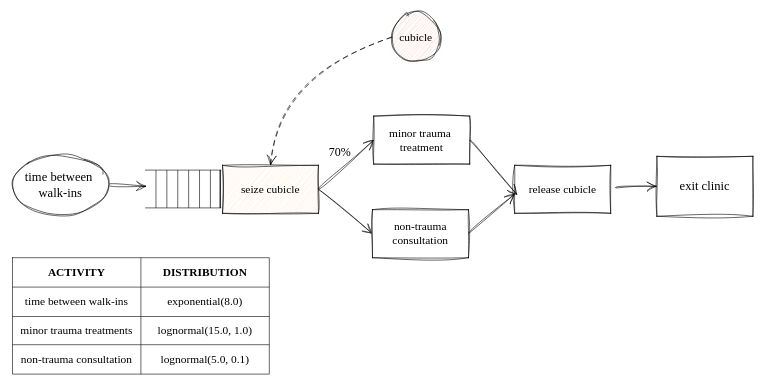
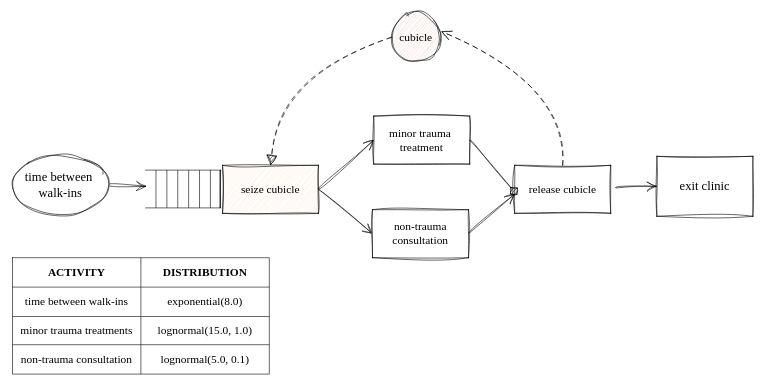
edge "release cubicle" -> "cubicle": added
edge "cubicle" -> "seize cubicle": arrowhead open -> block
node "70%": removed
edge "minor trauma treatment" -> "release cubicle": arrowhead open -> diamond
